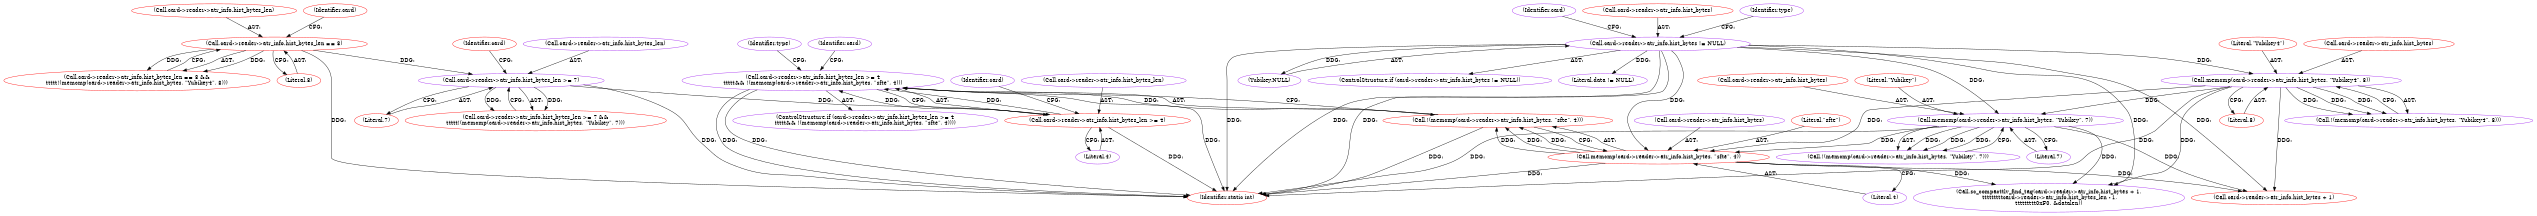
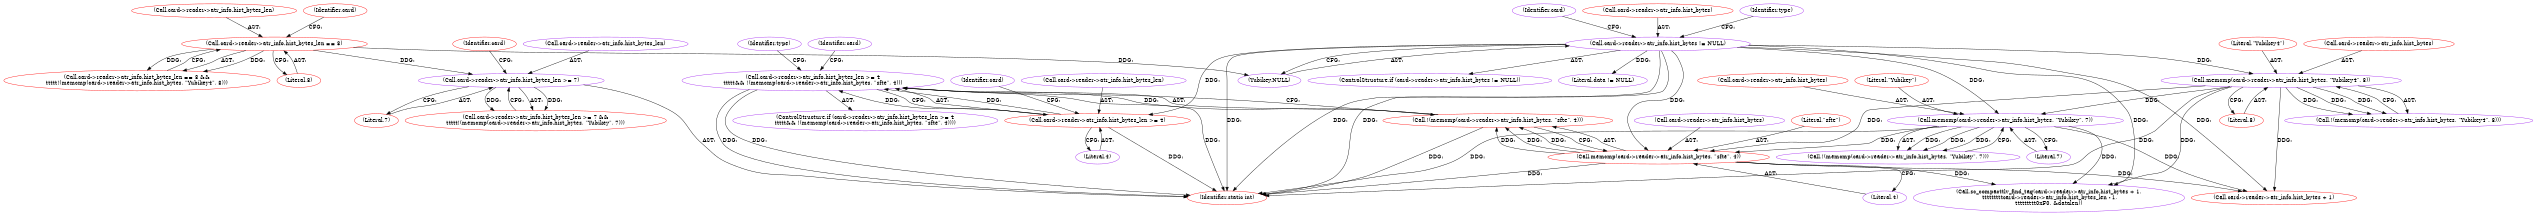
edge "(Call,card->reader->atr_info.hist_bytes != NULL)" -> "(Yubikey,NULL)": label "DDG: " -> "CFG: "
edge "(Call,card->reader->atr_info.hist_bytes_len >= 7)" -> "(Call,card->reader->atr_info.hist_bytes_len >= 4)": now "(Call,card->reader->atr_info.hist_bytes != NULL)" -> "(Call,card->reader->atr_info.hist_bytes_len >= 4)"
edge "(Call,card->reader->atr_info.hist_bytes_len >= 7)" -> "(Identifier,static int)": label "DDG: " -> "AST: "
edge "(Call,card->reader->atr_info.hist_bytes_len == 8)" -> "(Identifier,static int)": now "(Call,card->reader->atr_info.hist_bytes_len == 8)" -> "(Yubikey,NULL)"
